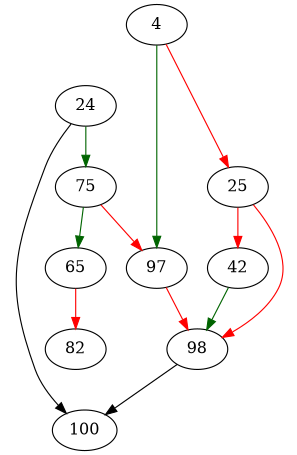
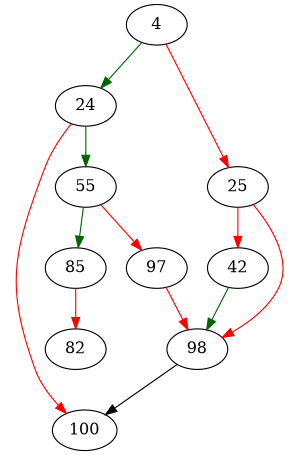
edge "4" -> "97": now "4" -> "24"
node "75": label "75" -> "55"
edge "24" -> "100": color black -> red
node "65": label "65" -> "85"
